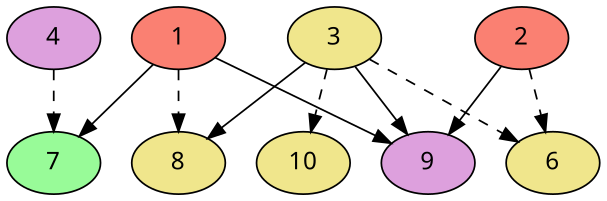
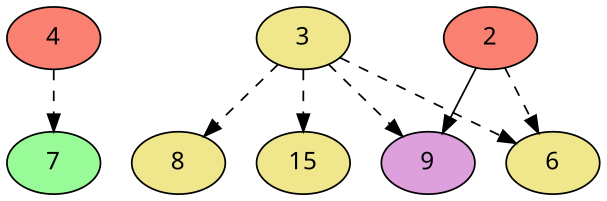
node "4": fillcolor plum -> salmon
node "1": removed
edge "3" -> "9": style solid -> dashed
edge "3" -> "8": style solid -> dashed
node "10": label "10" -> "15"
